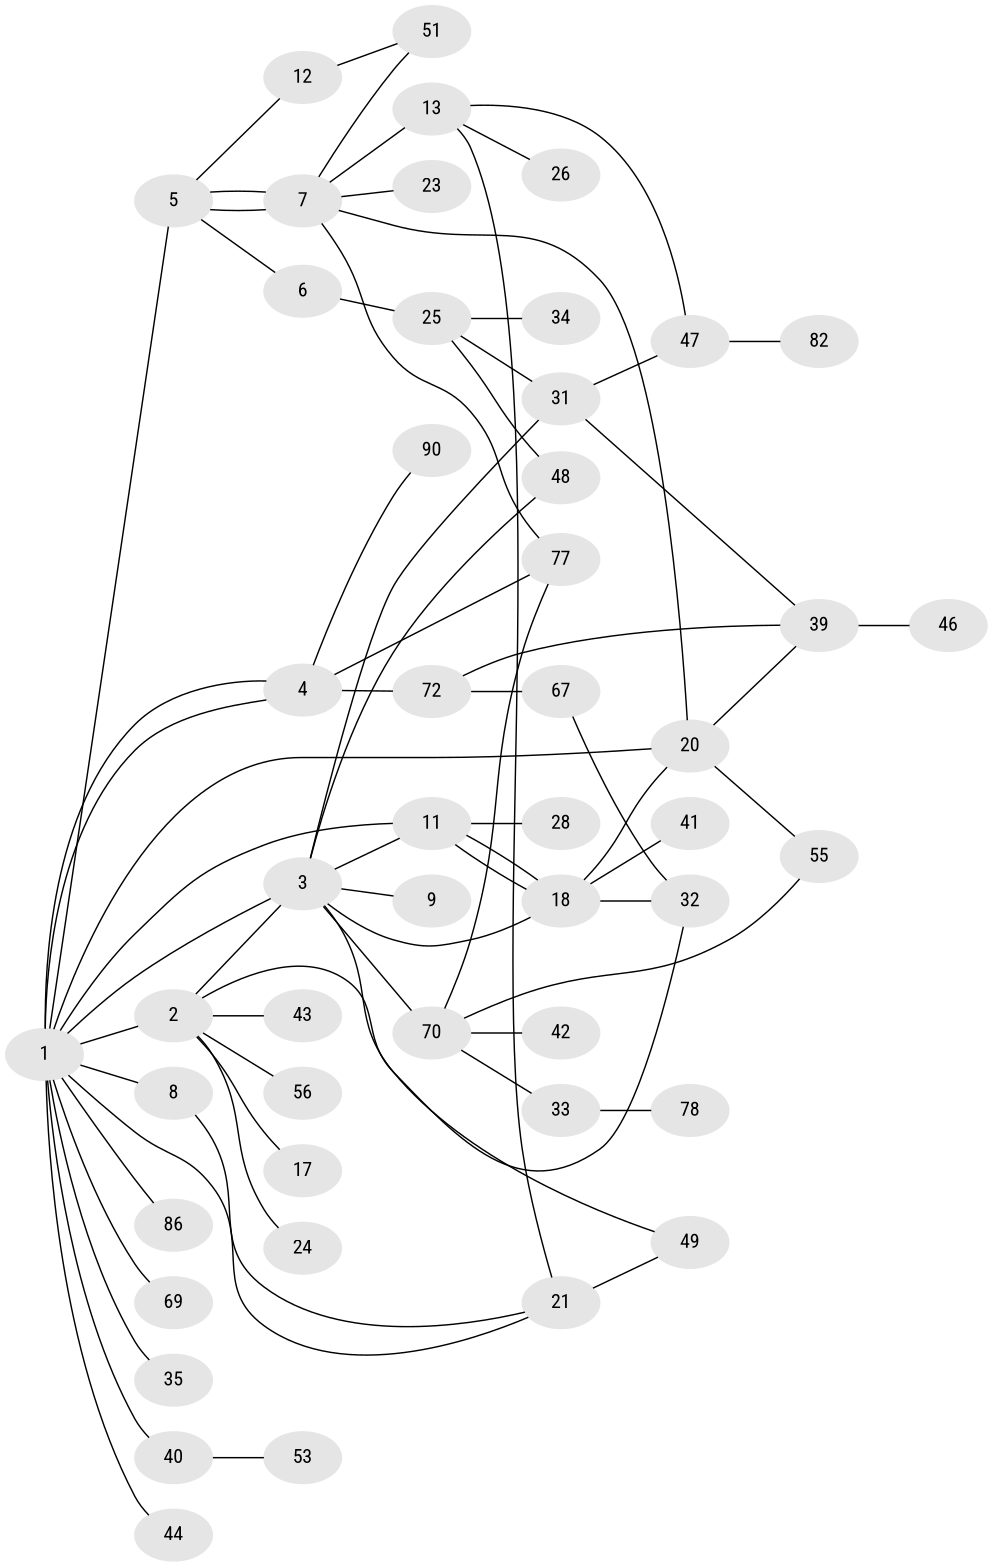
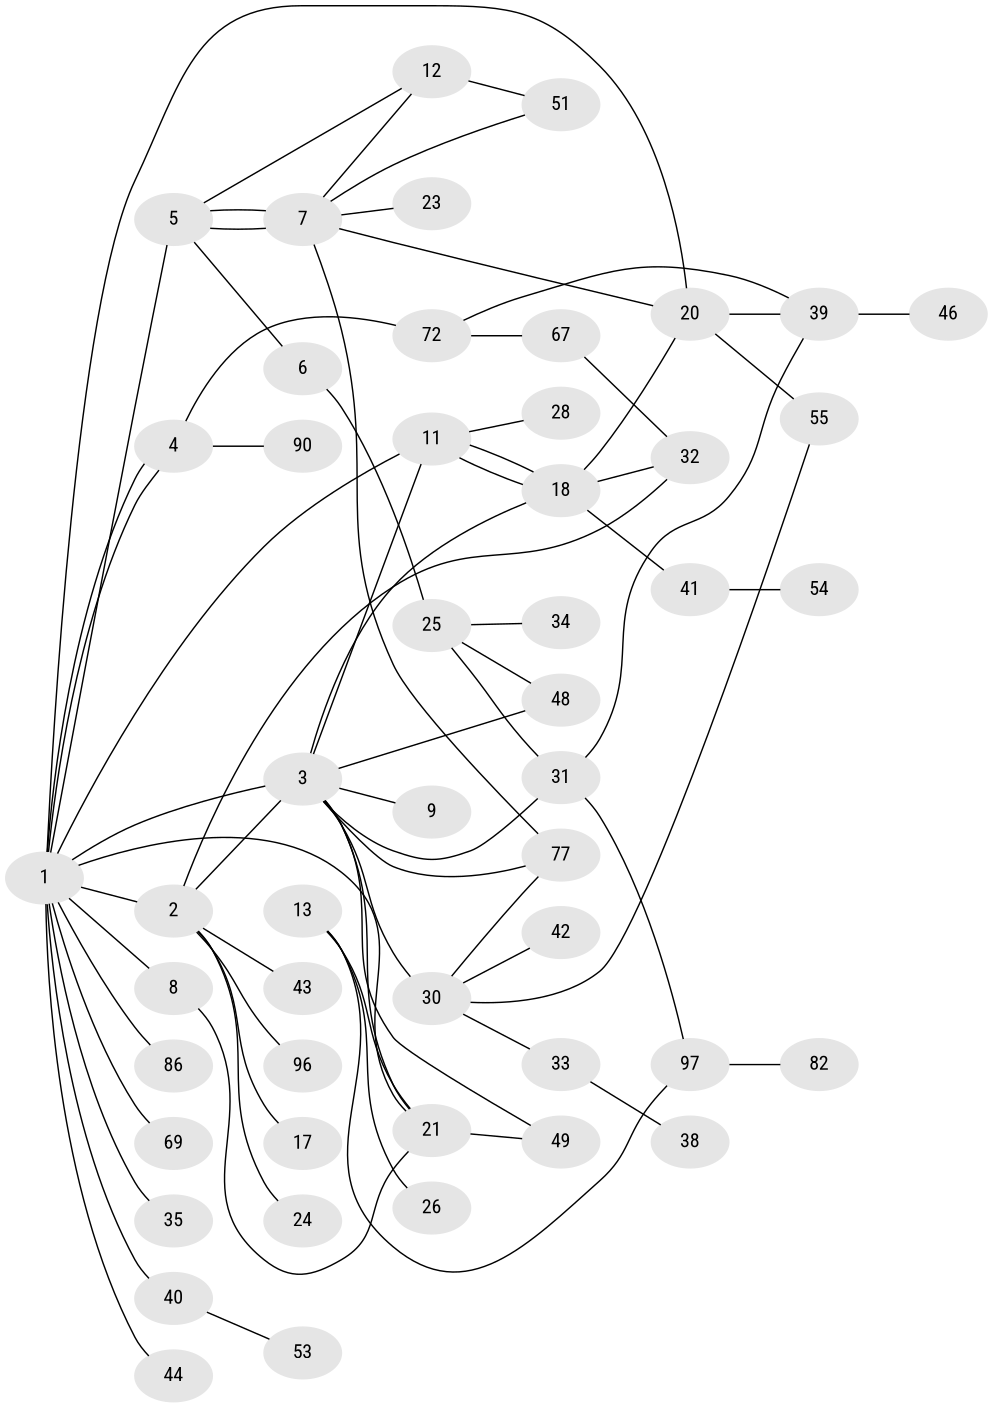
edge "13" -- "7": now "12" -- "7"
node "47": label "47" -> "97"
node "54": added
edge "77" -- "4": now "77" -- "3"
edge "3" -- "21": added
node "70": label "70" -> "30"
node "56": label "56" -> "96"
node "78": label "78" -> "38"
